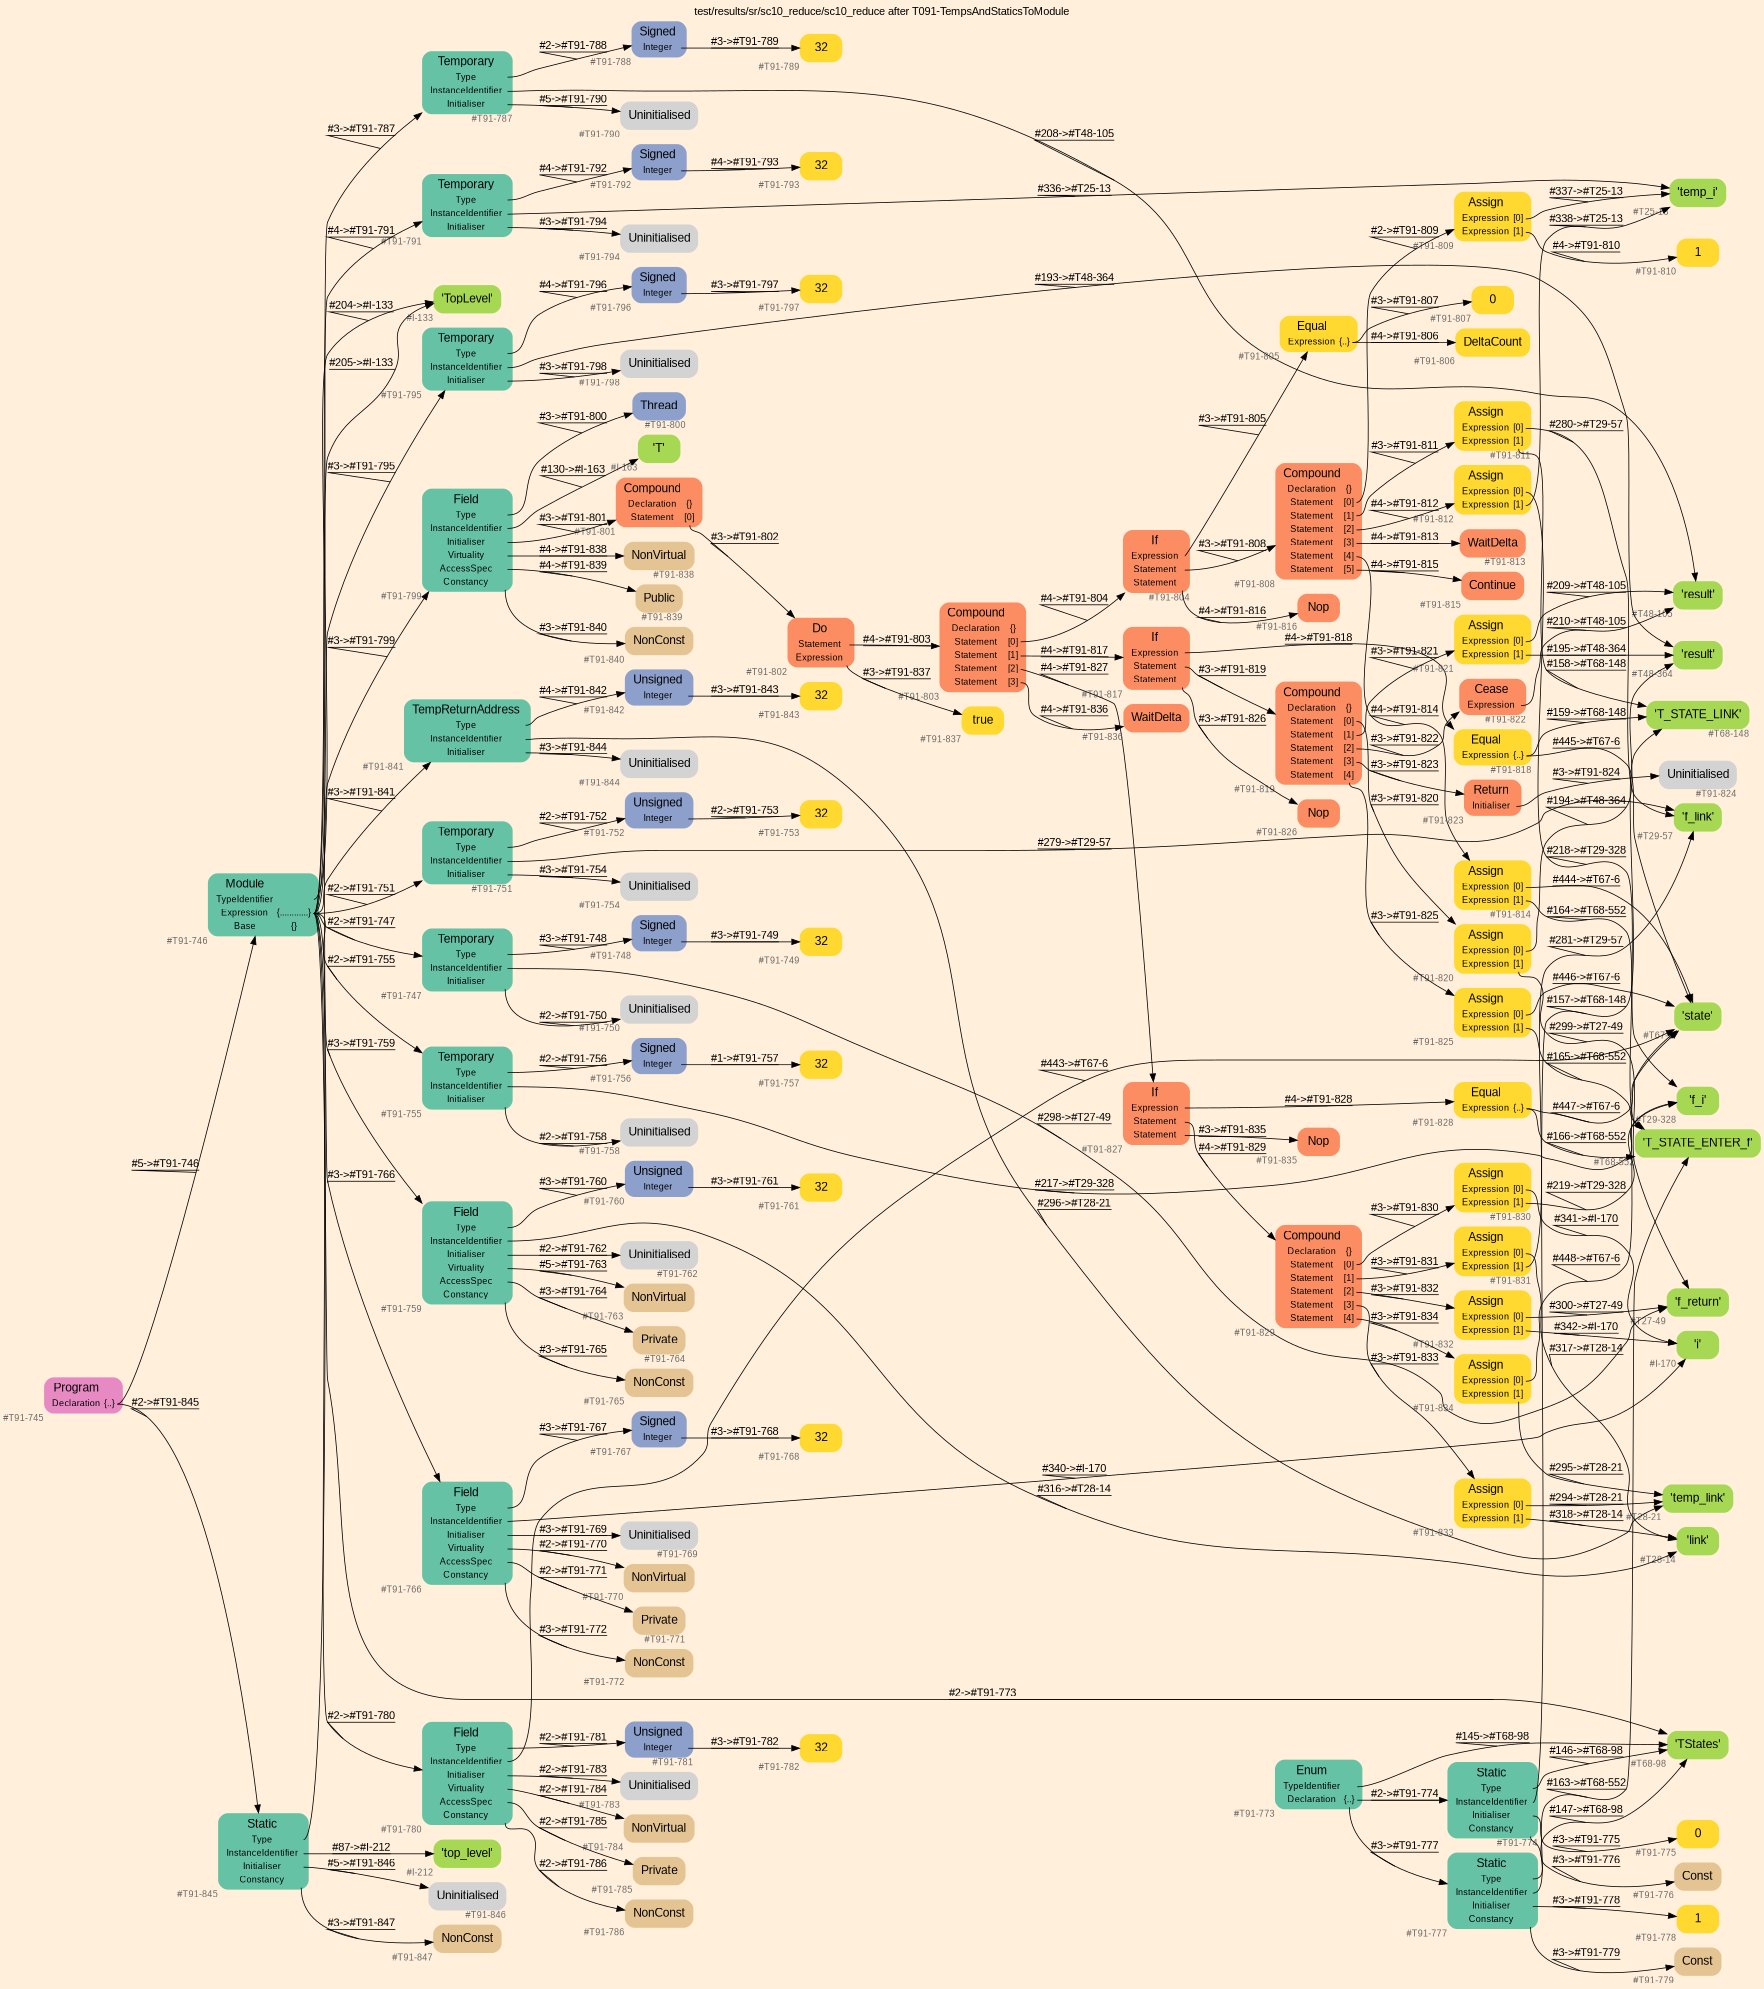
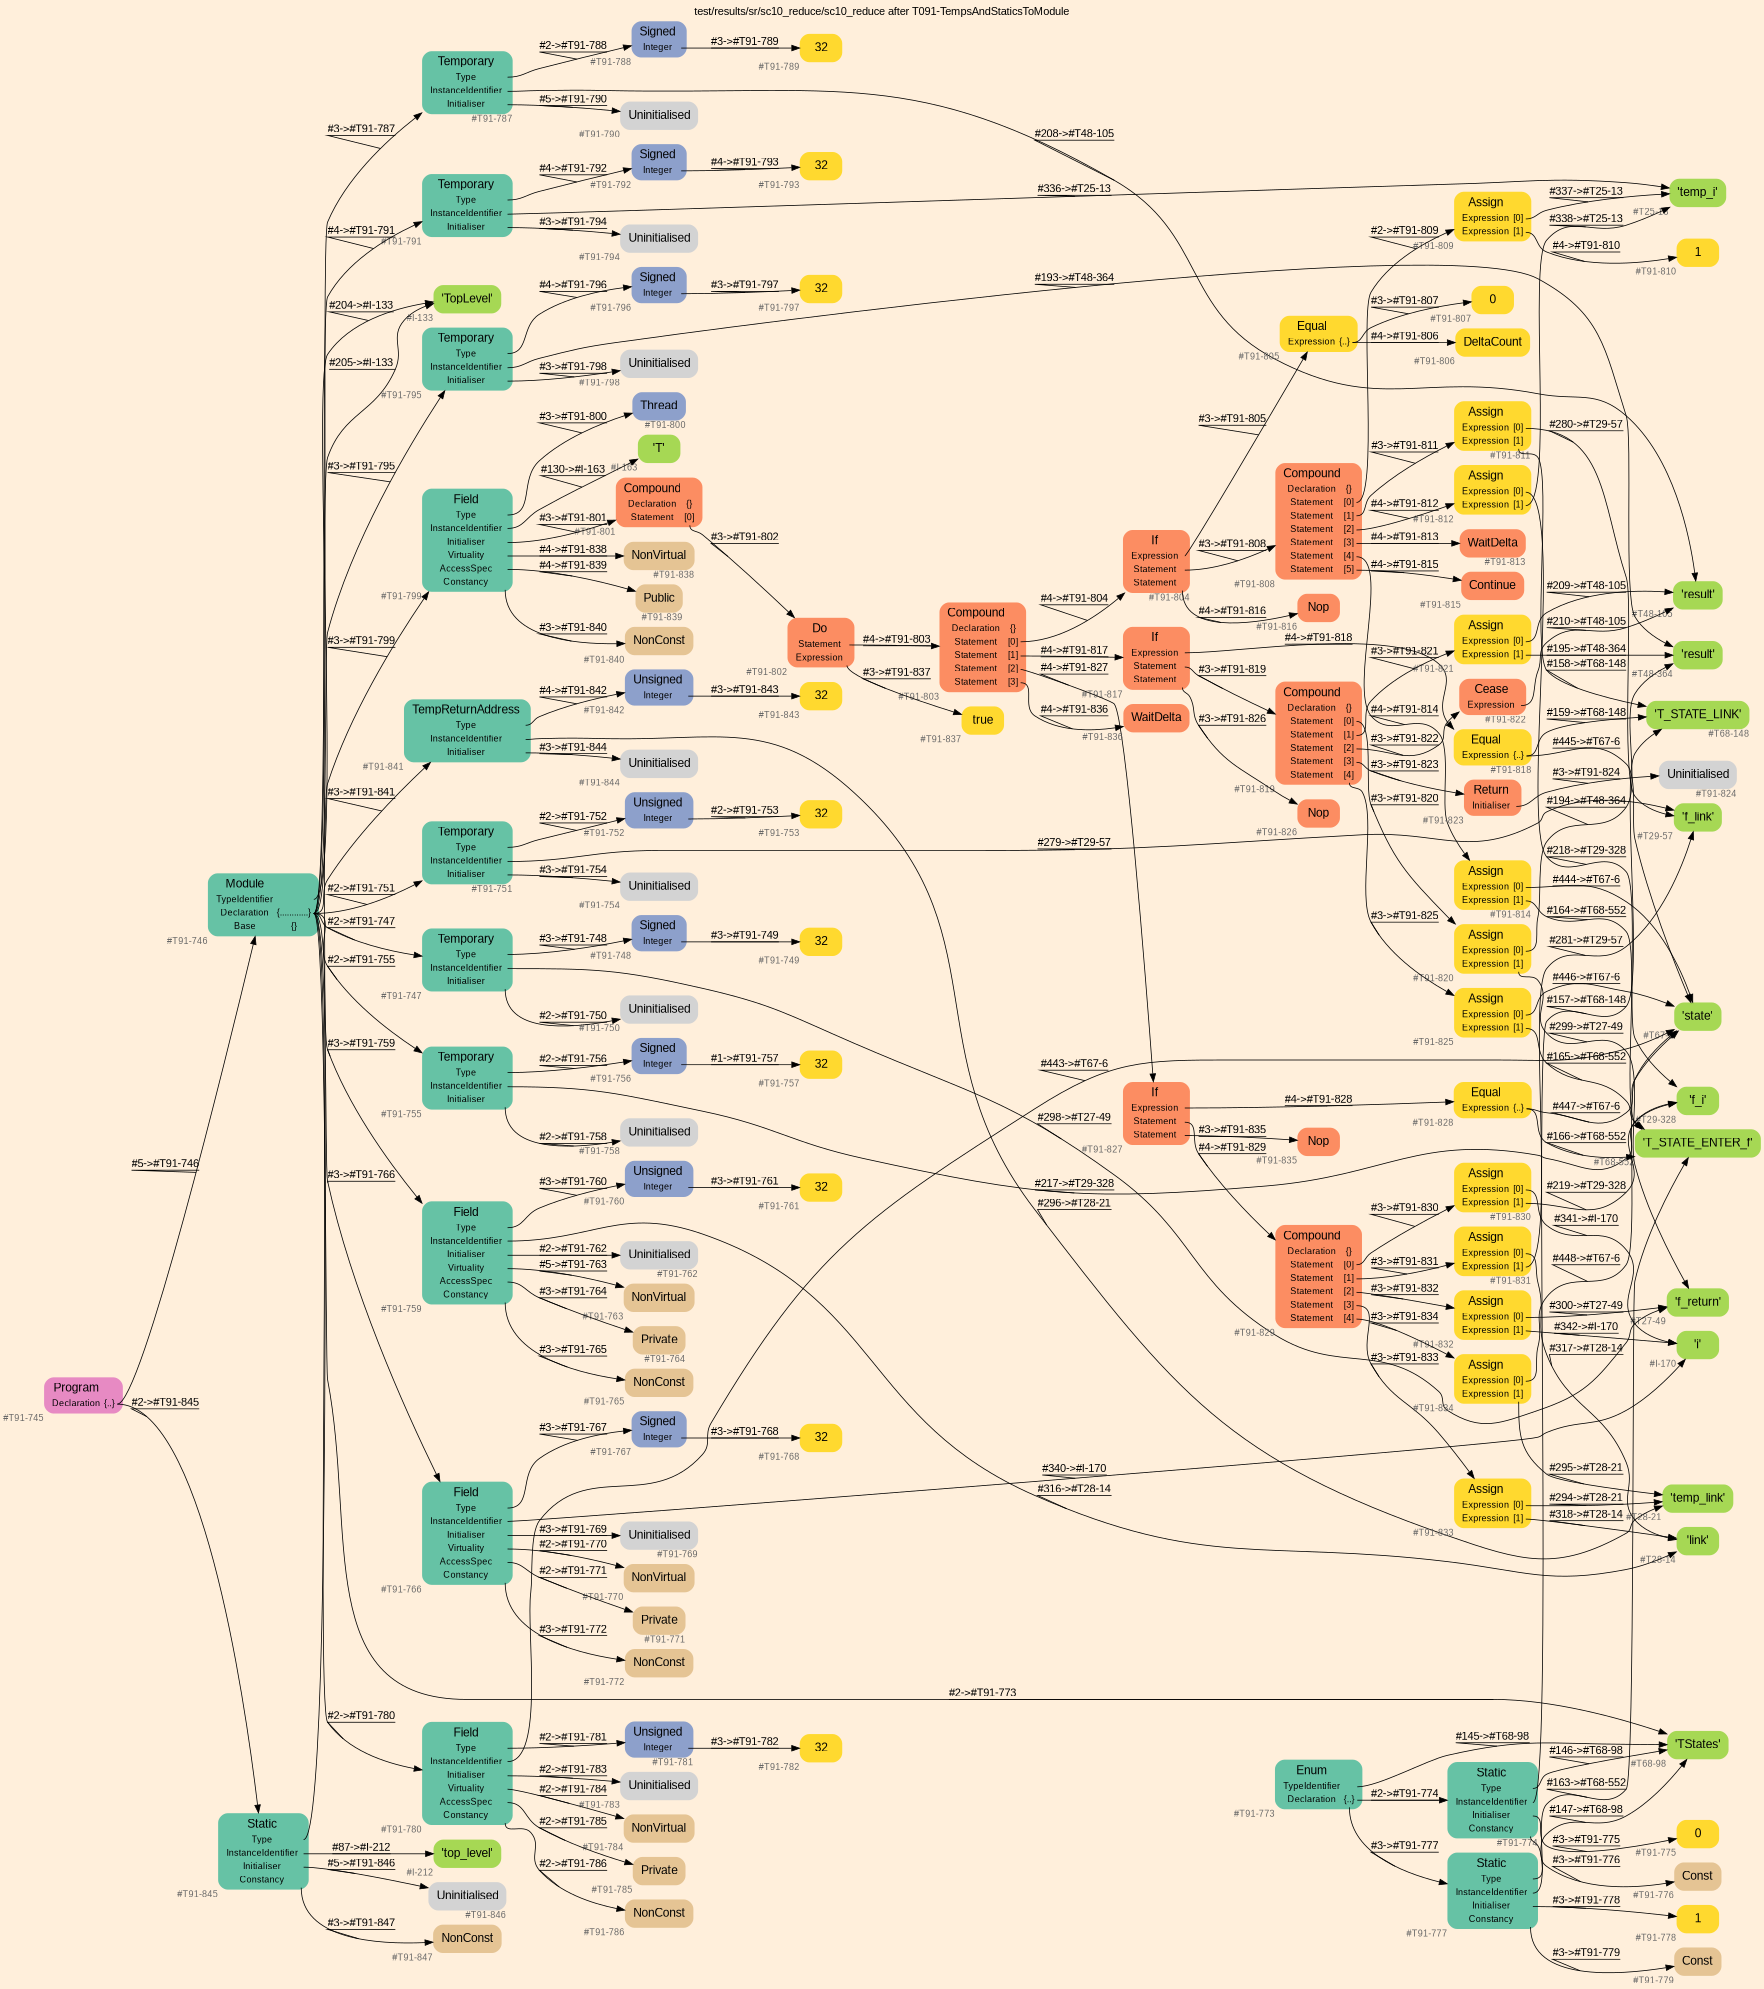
node "Module": text "Expression" -> "Declaration"
